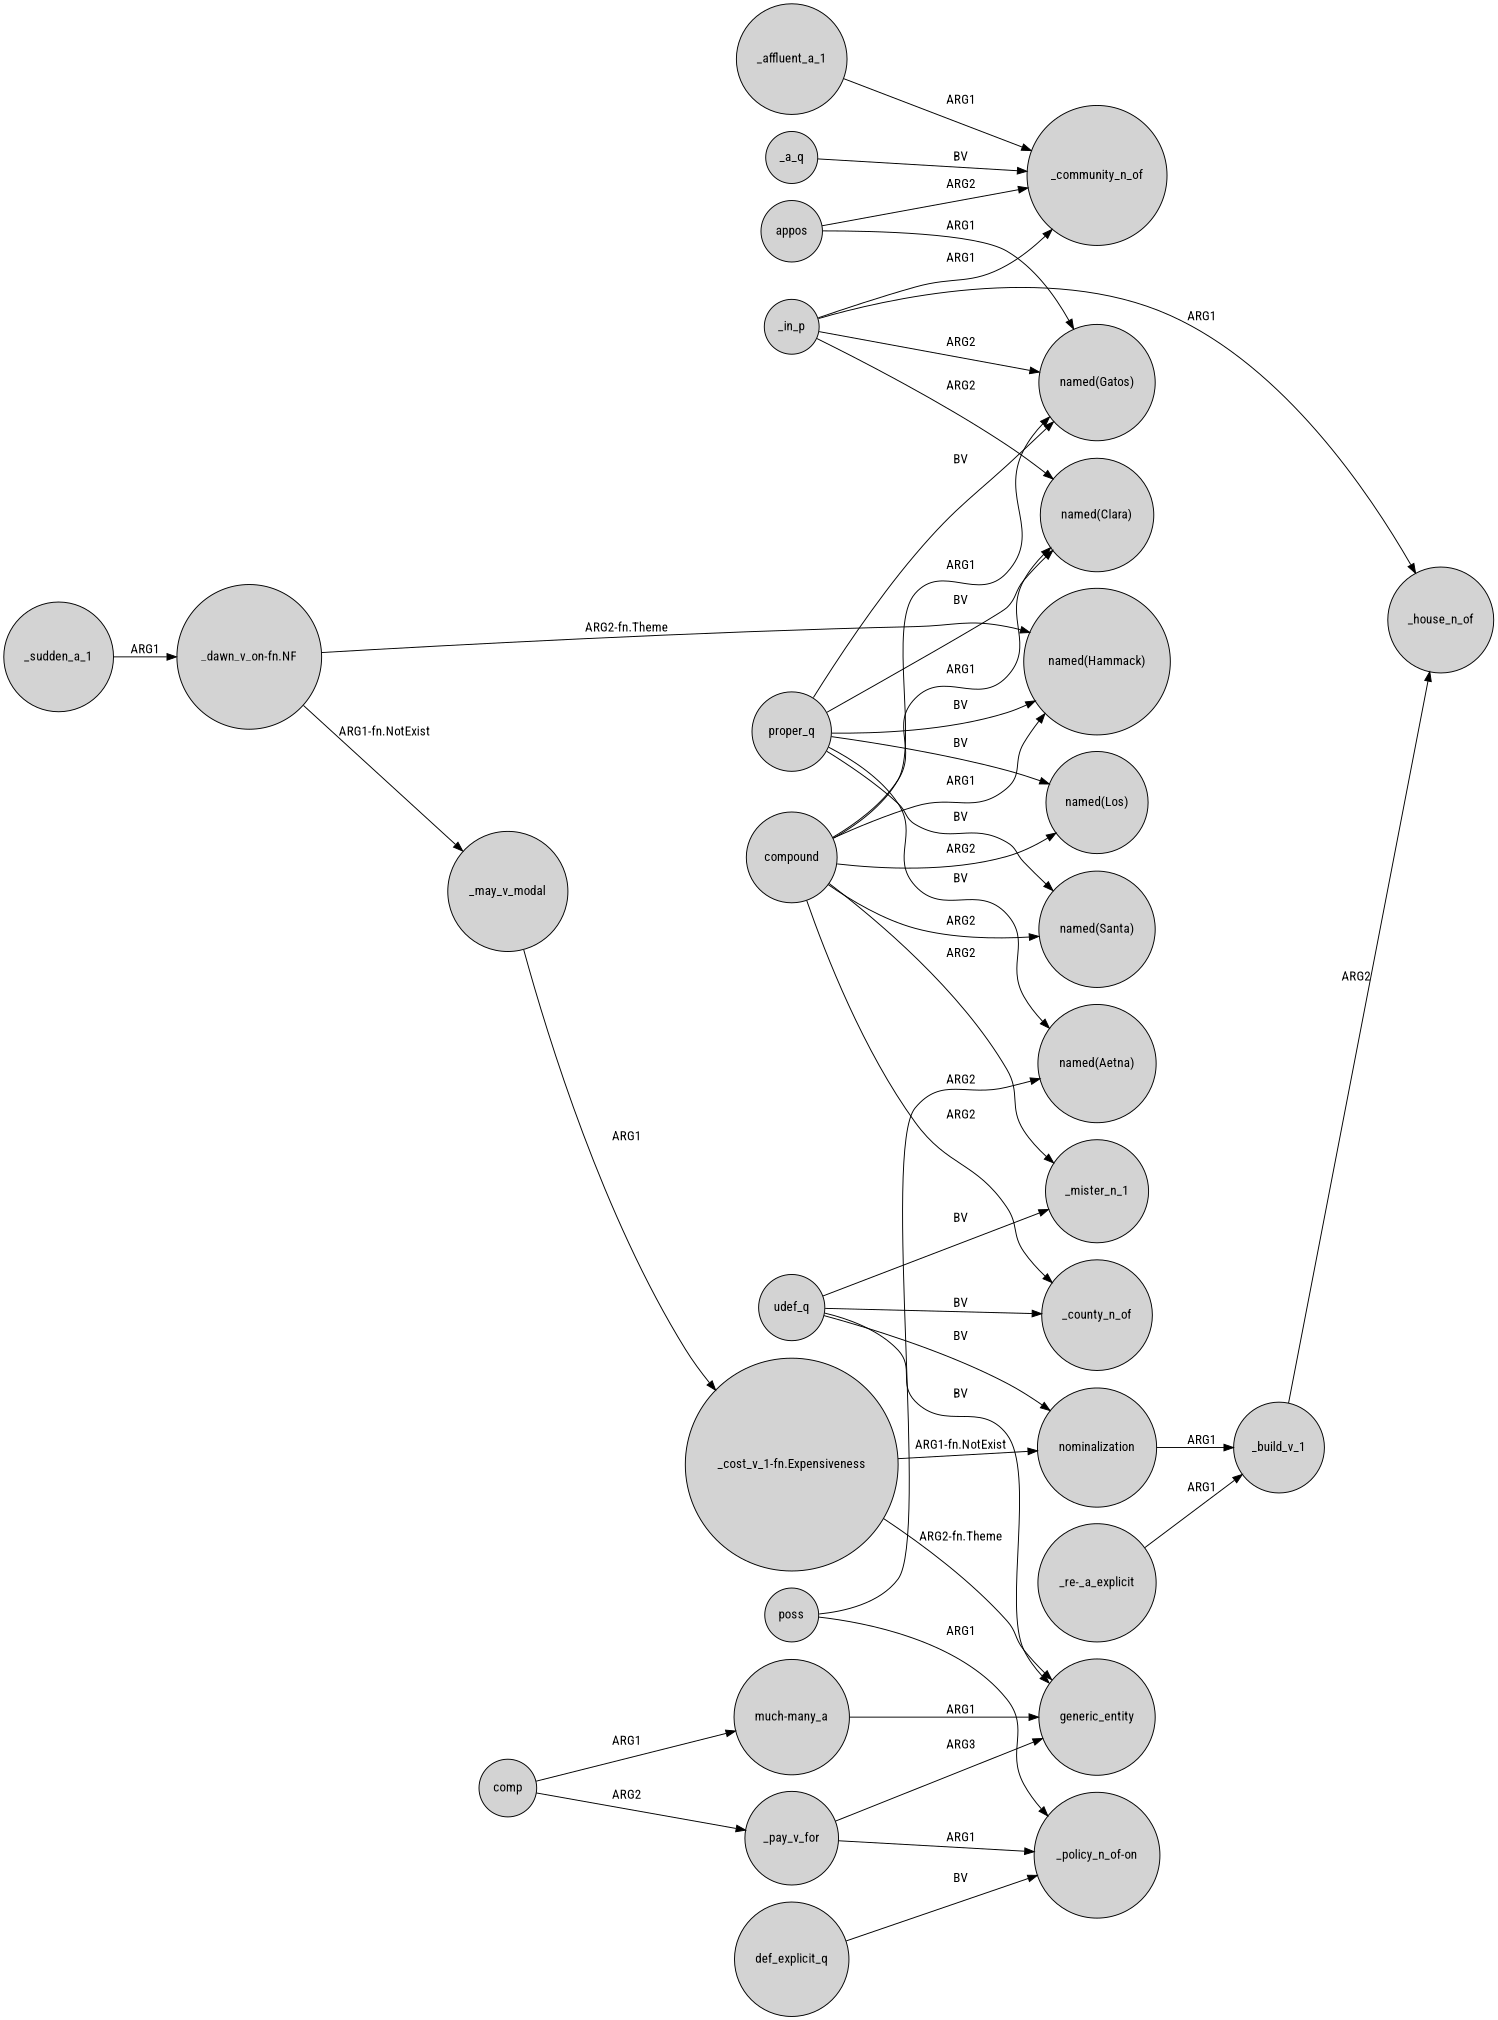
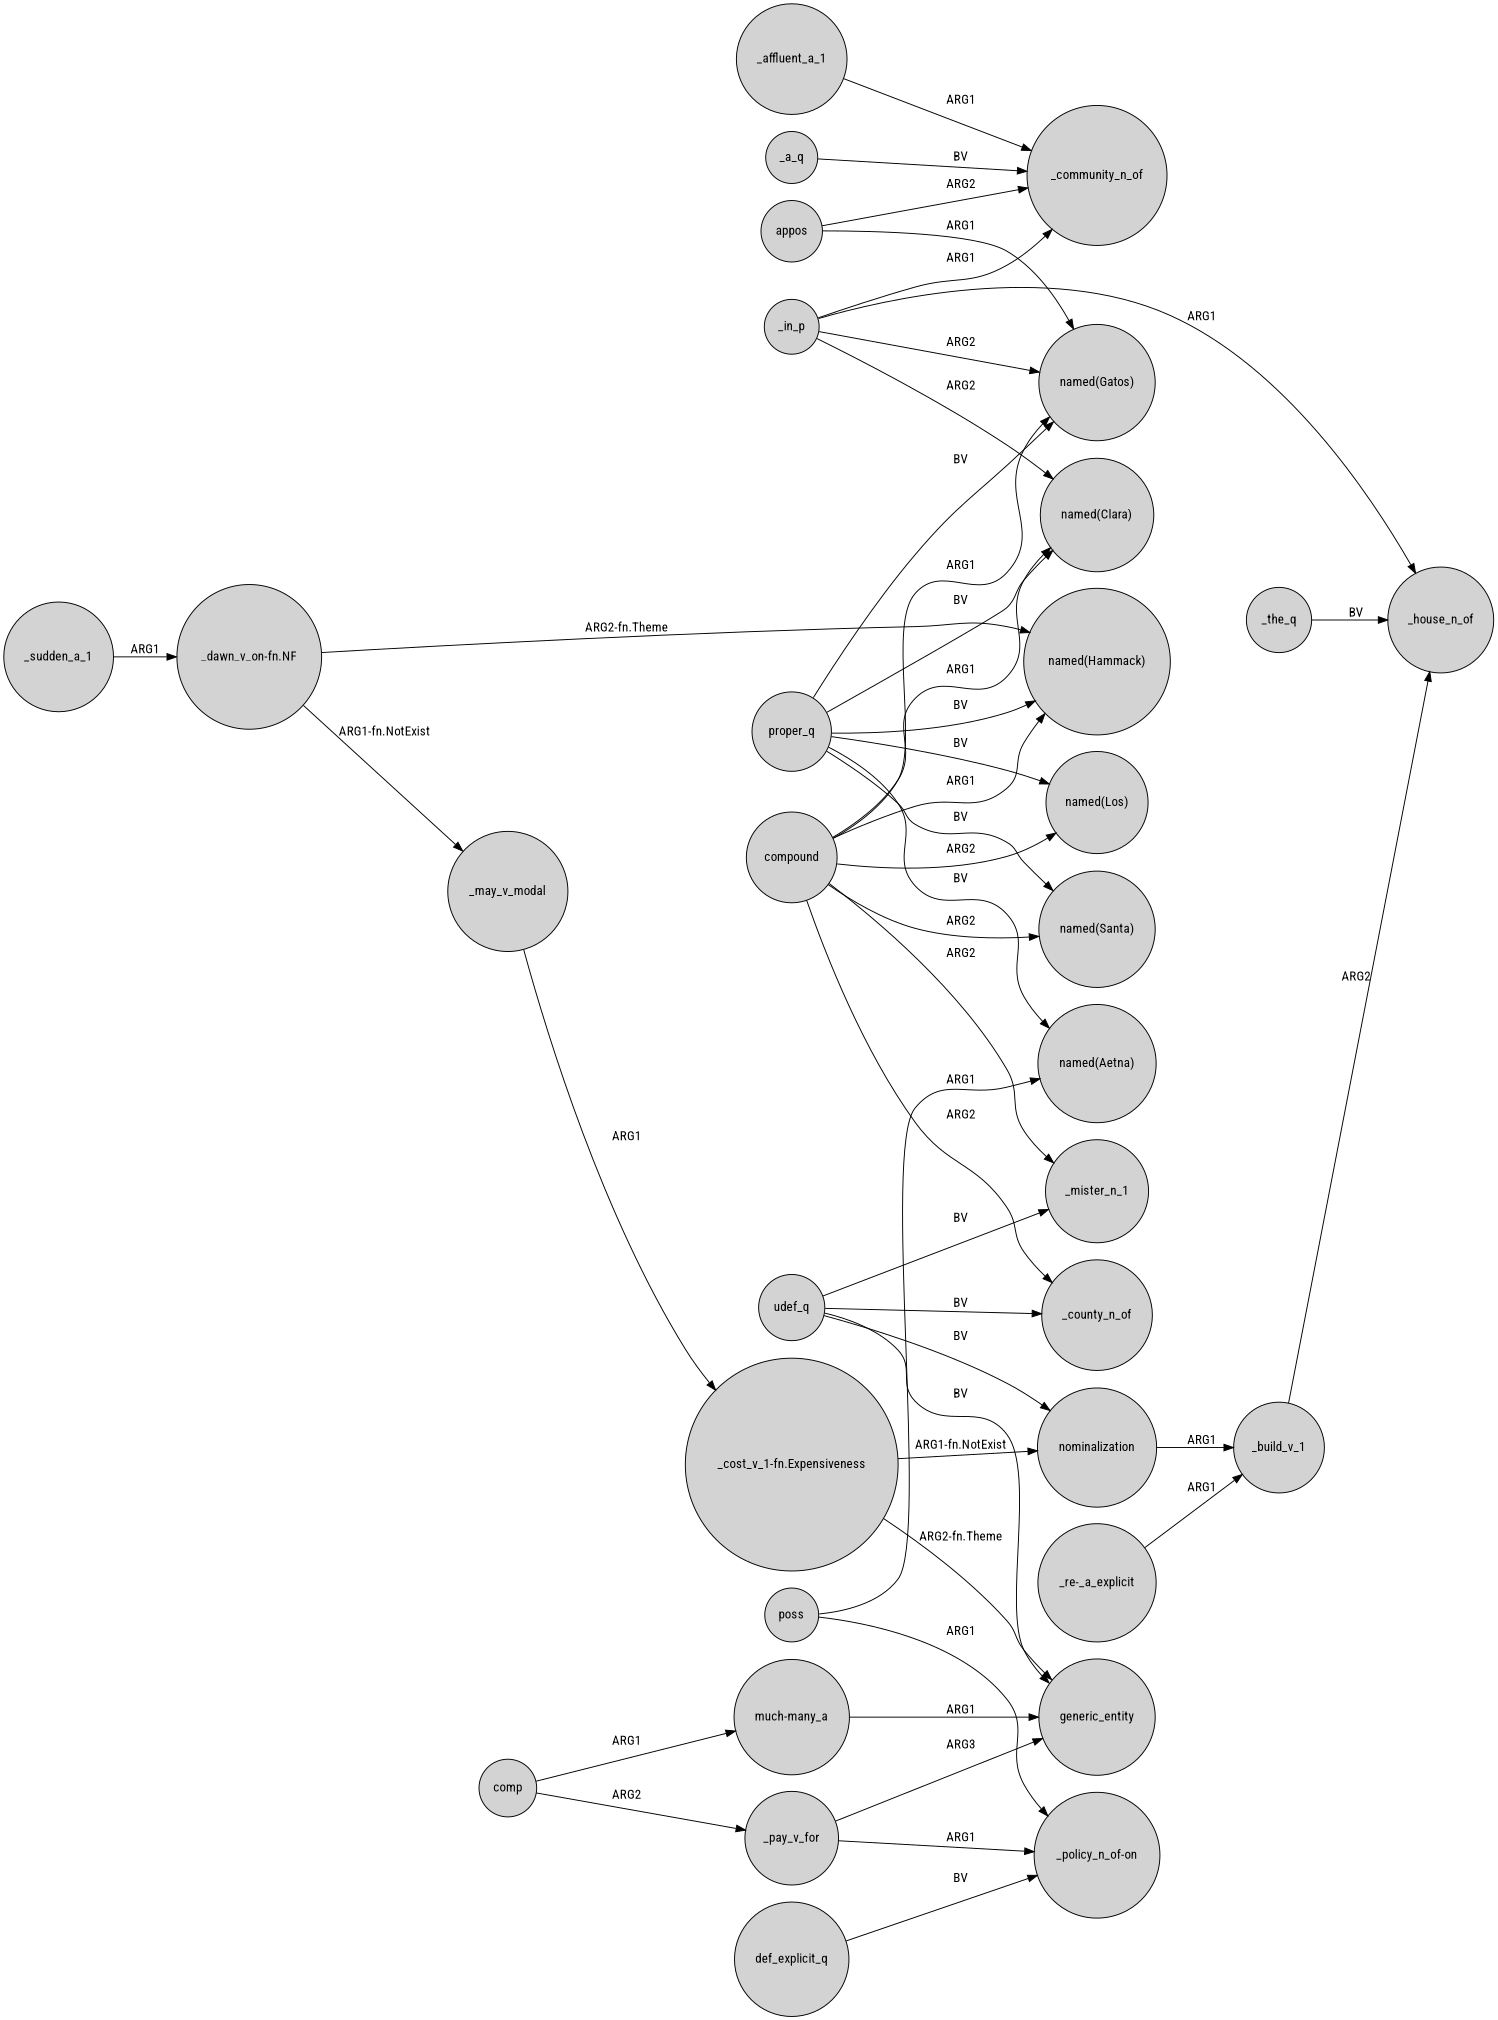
node "_the_q": added
edge "poss" -> "named(Aetna)": label "ARG2" -> "ARG1"
